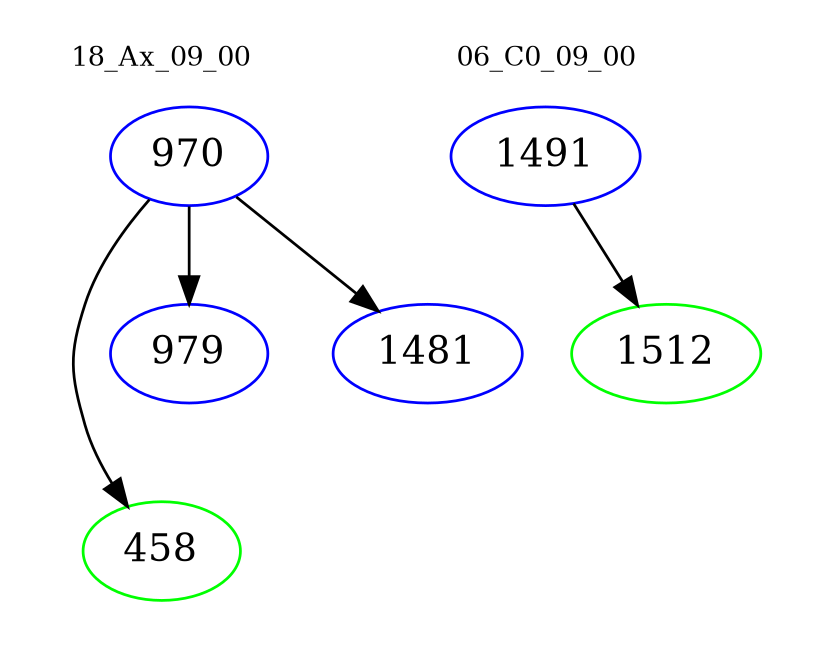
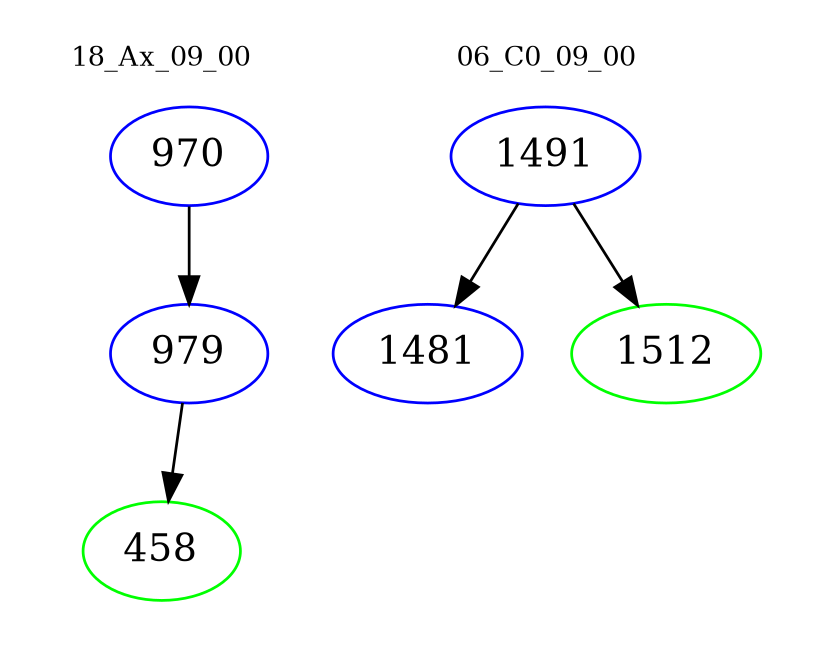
edge "970" -> "1481": now "1491" -> "1481"
edge "970" -> "458": now "979" -> "458"
